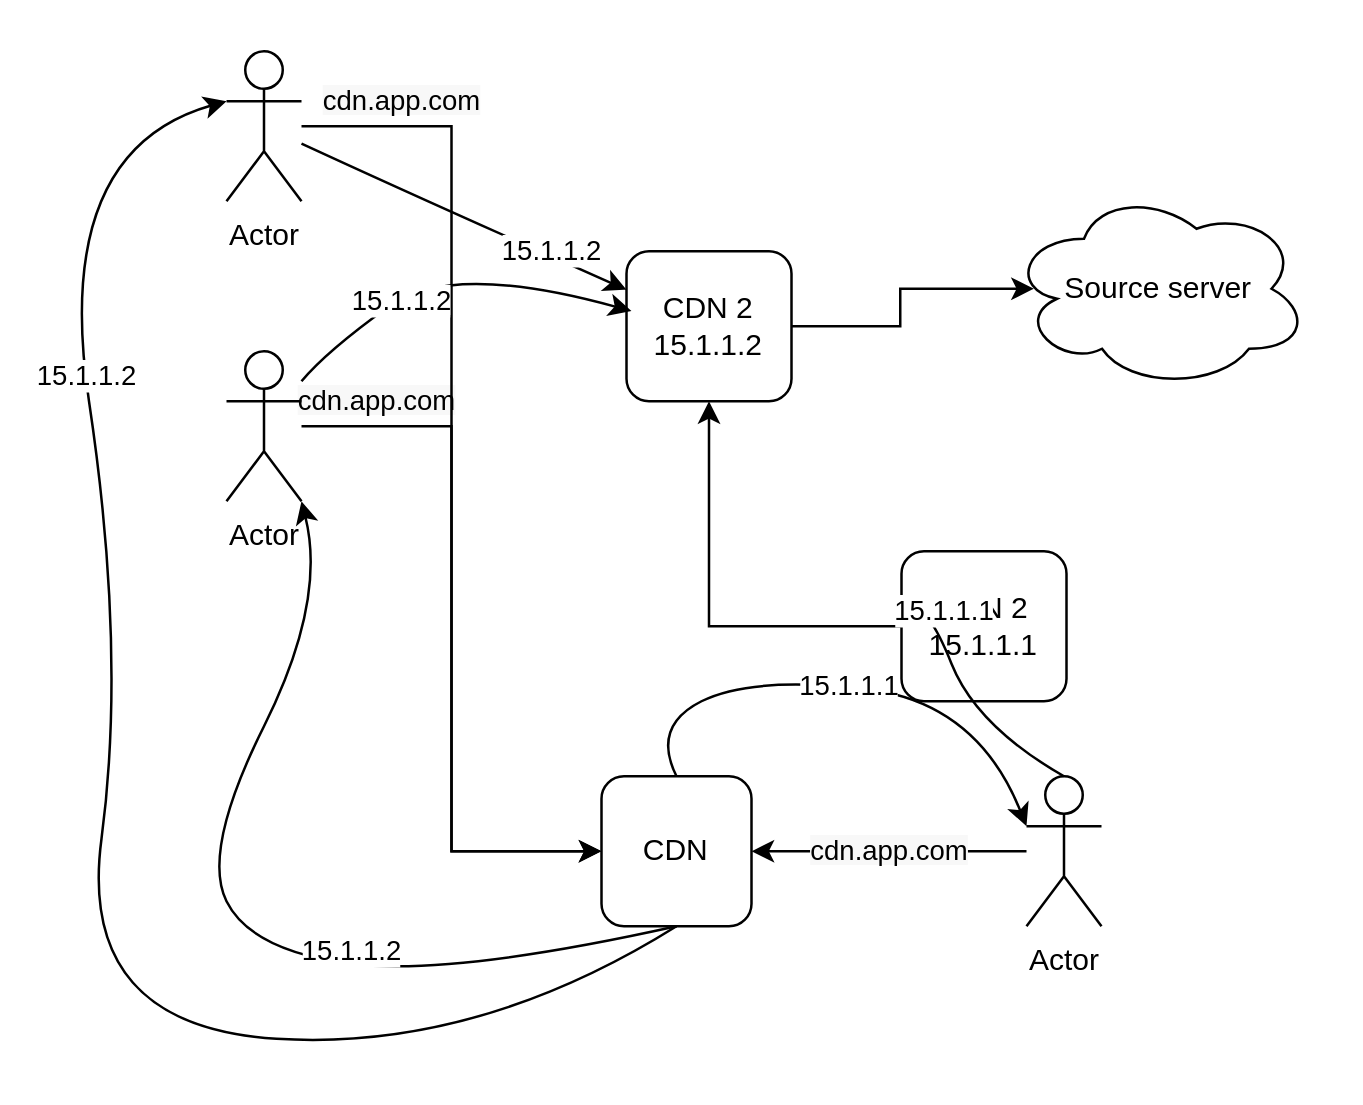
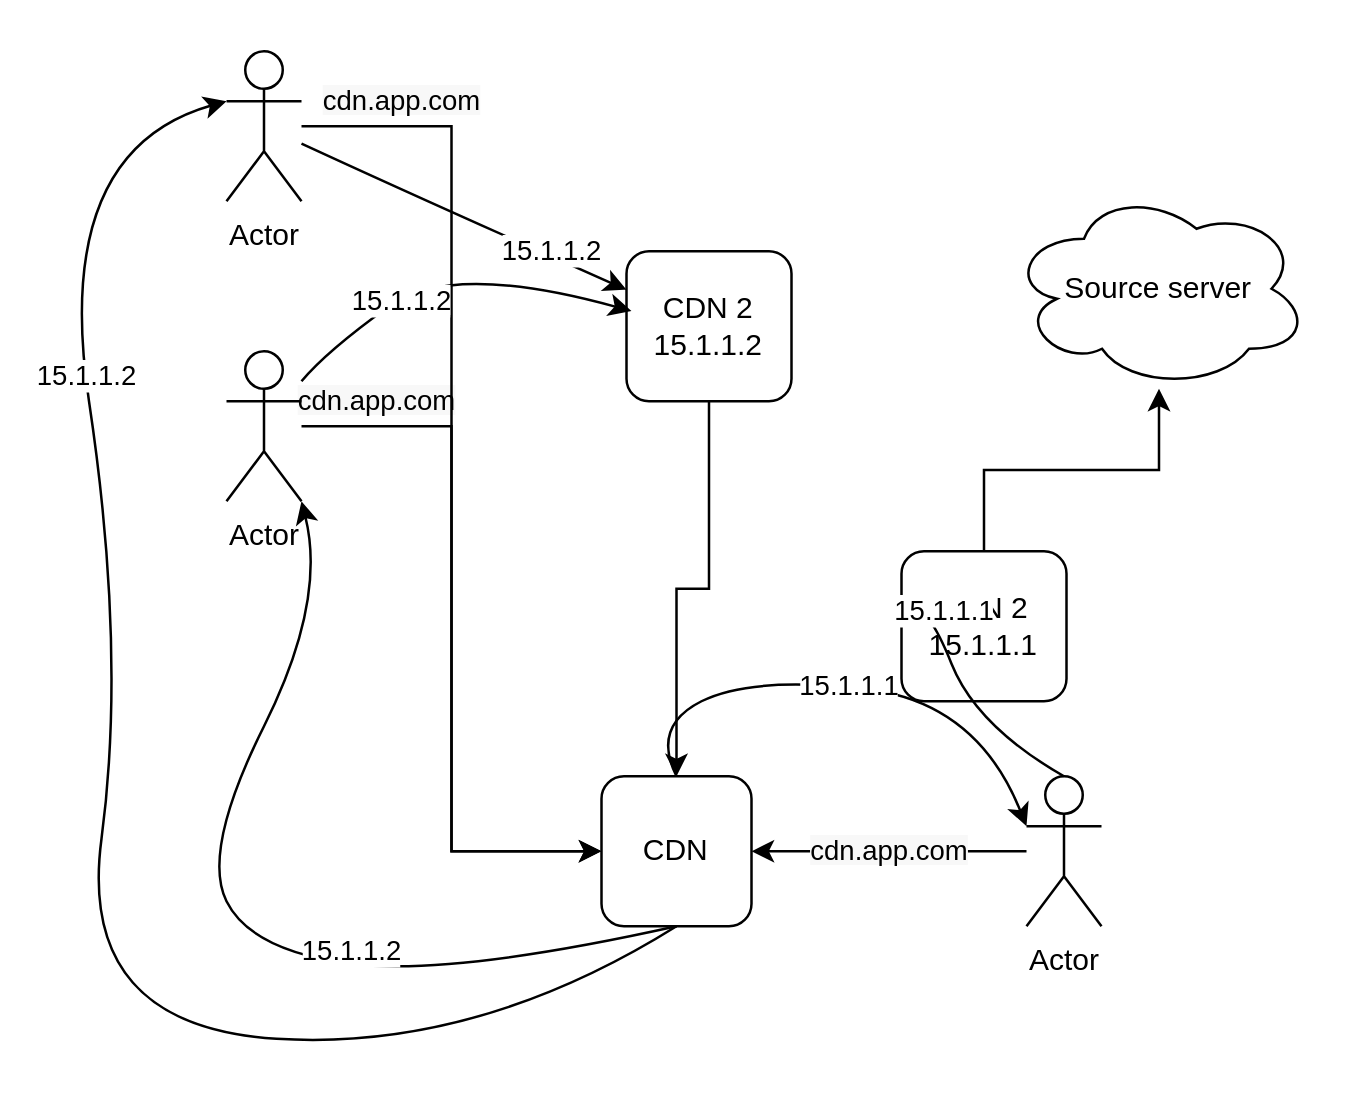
edge "CDN 2 15.1.1.2" -> "Source server": now "CDN 2 15.1.1.2" -> "CDN"
edge "CDN 2 15.1.1.1" -> "CDN 2 15.1.1.2": now "CDN 2 15.1.1.1" -> "Source server"
